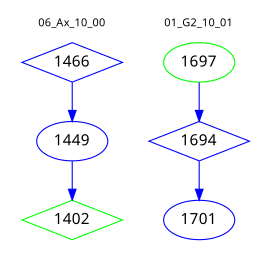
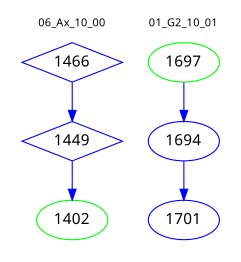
node "1449": shape ellipse -> diamond
node "1694": shape diamond -> ellipse
node "1402": shape diamond -> ellipse
